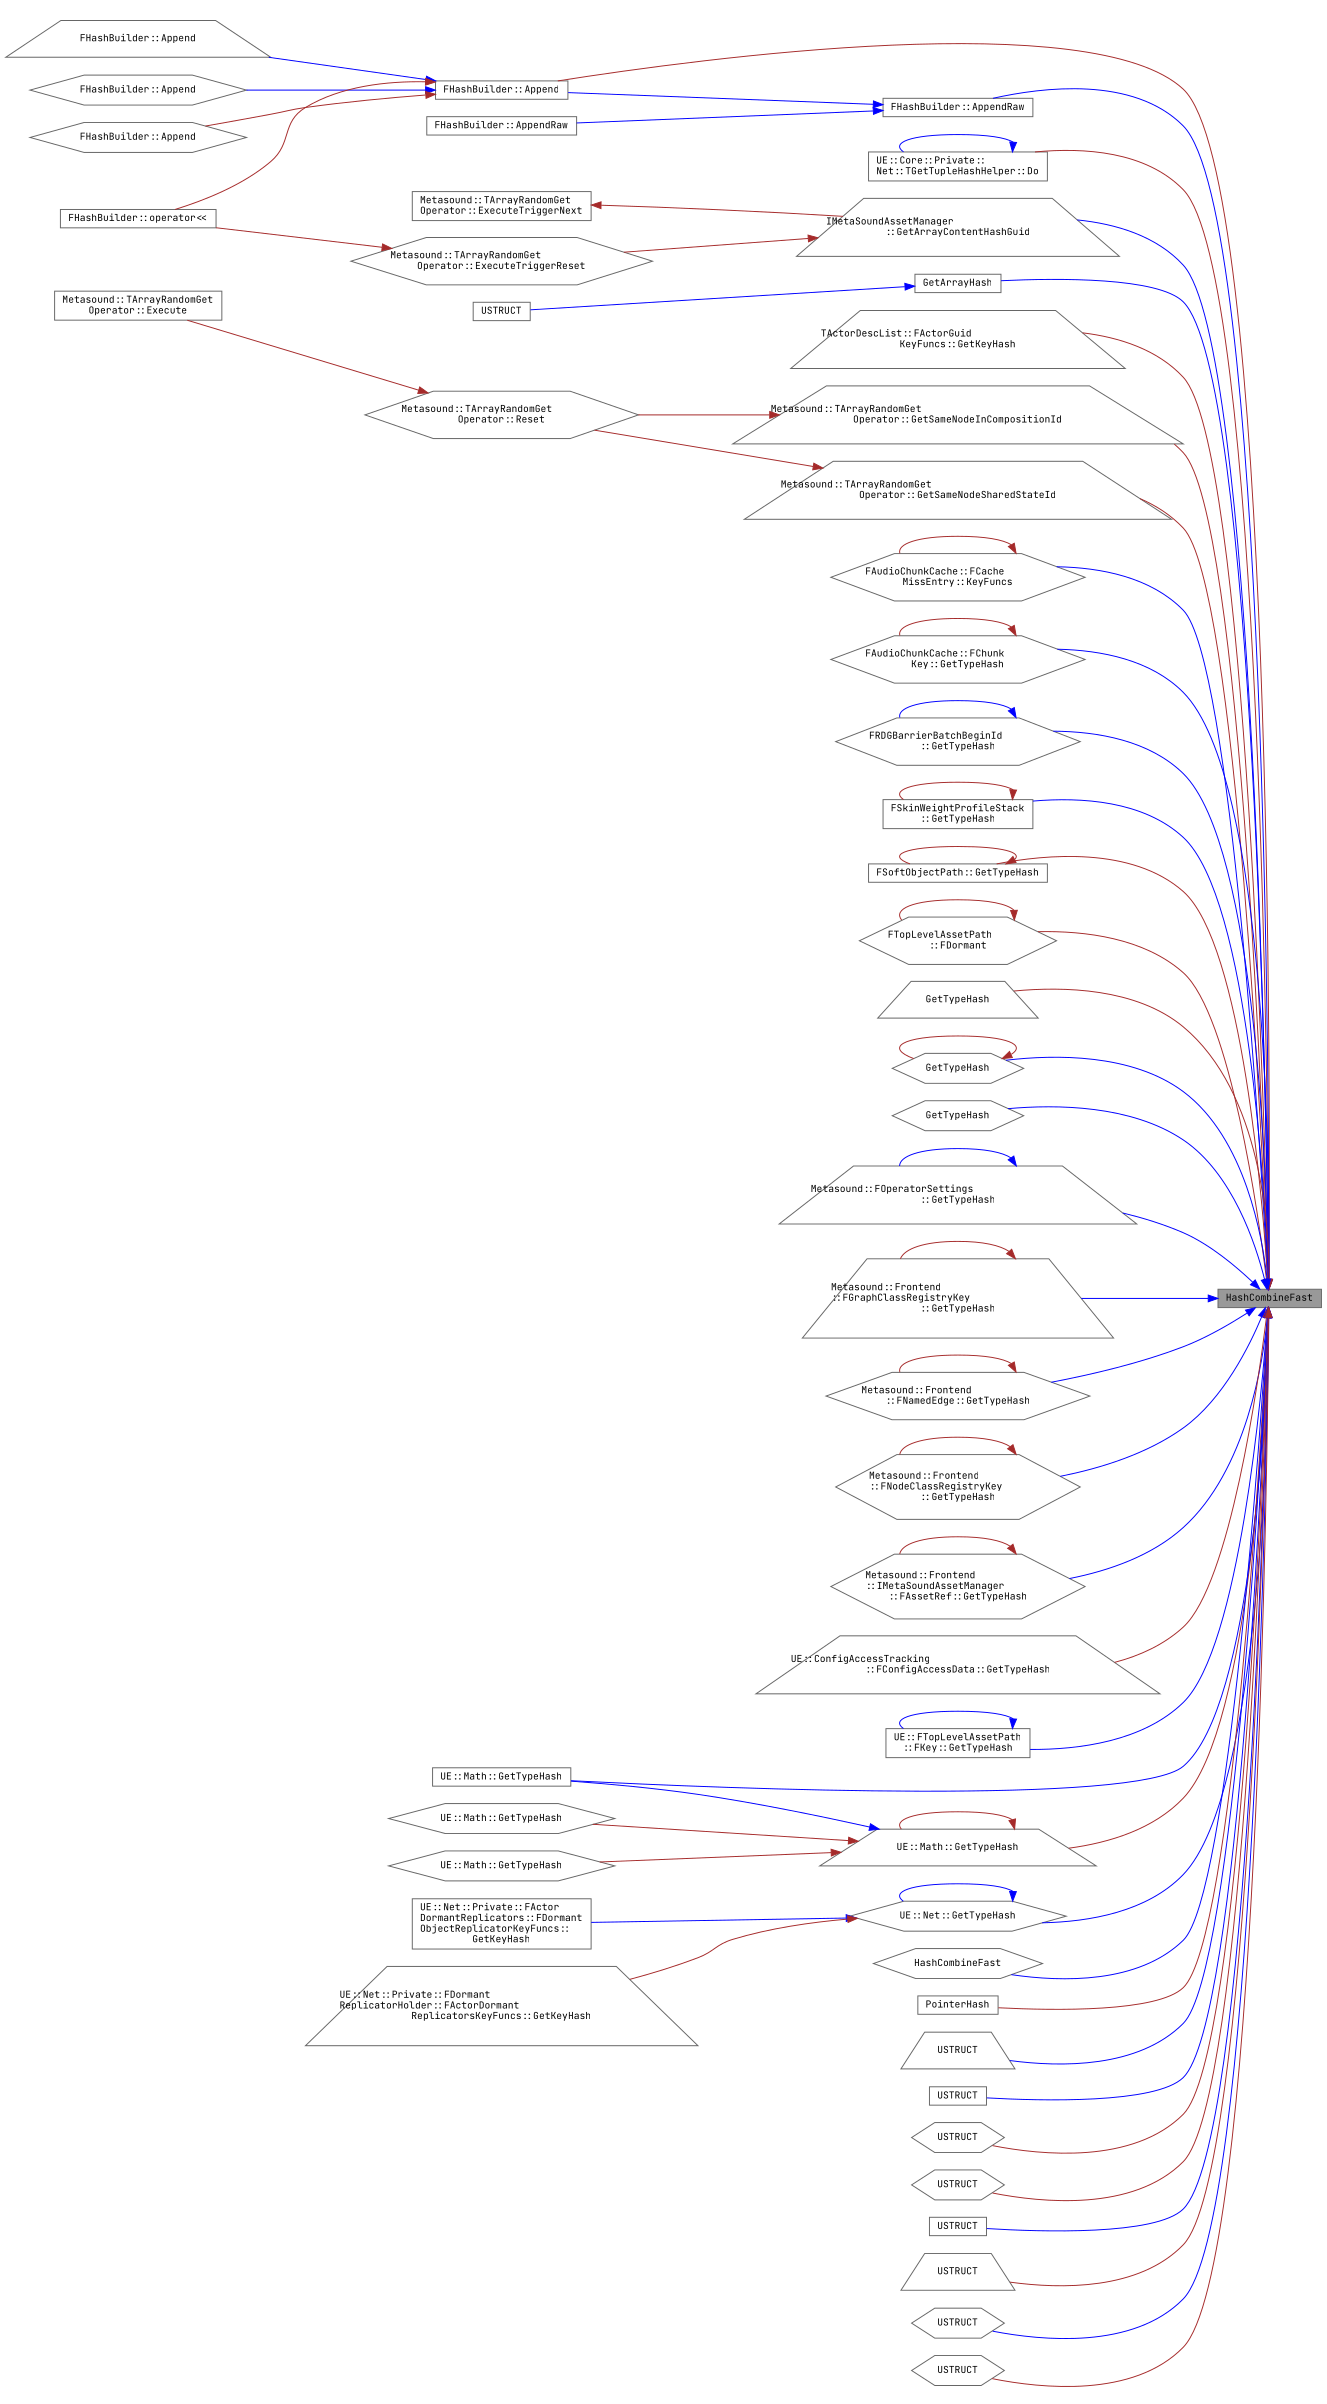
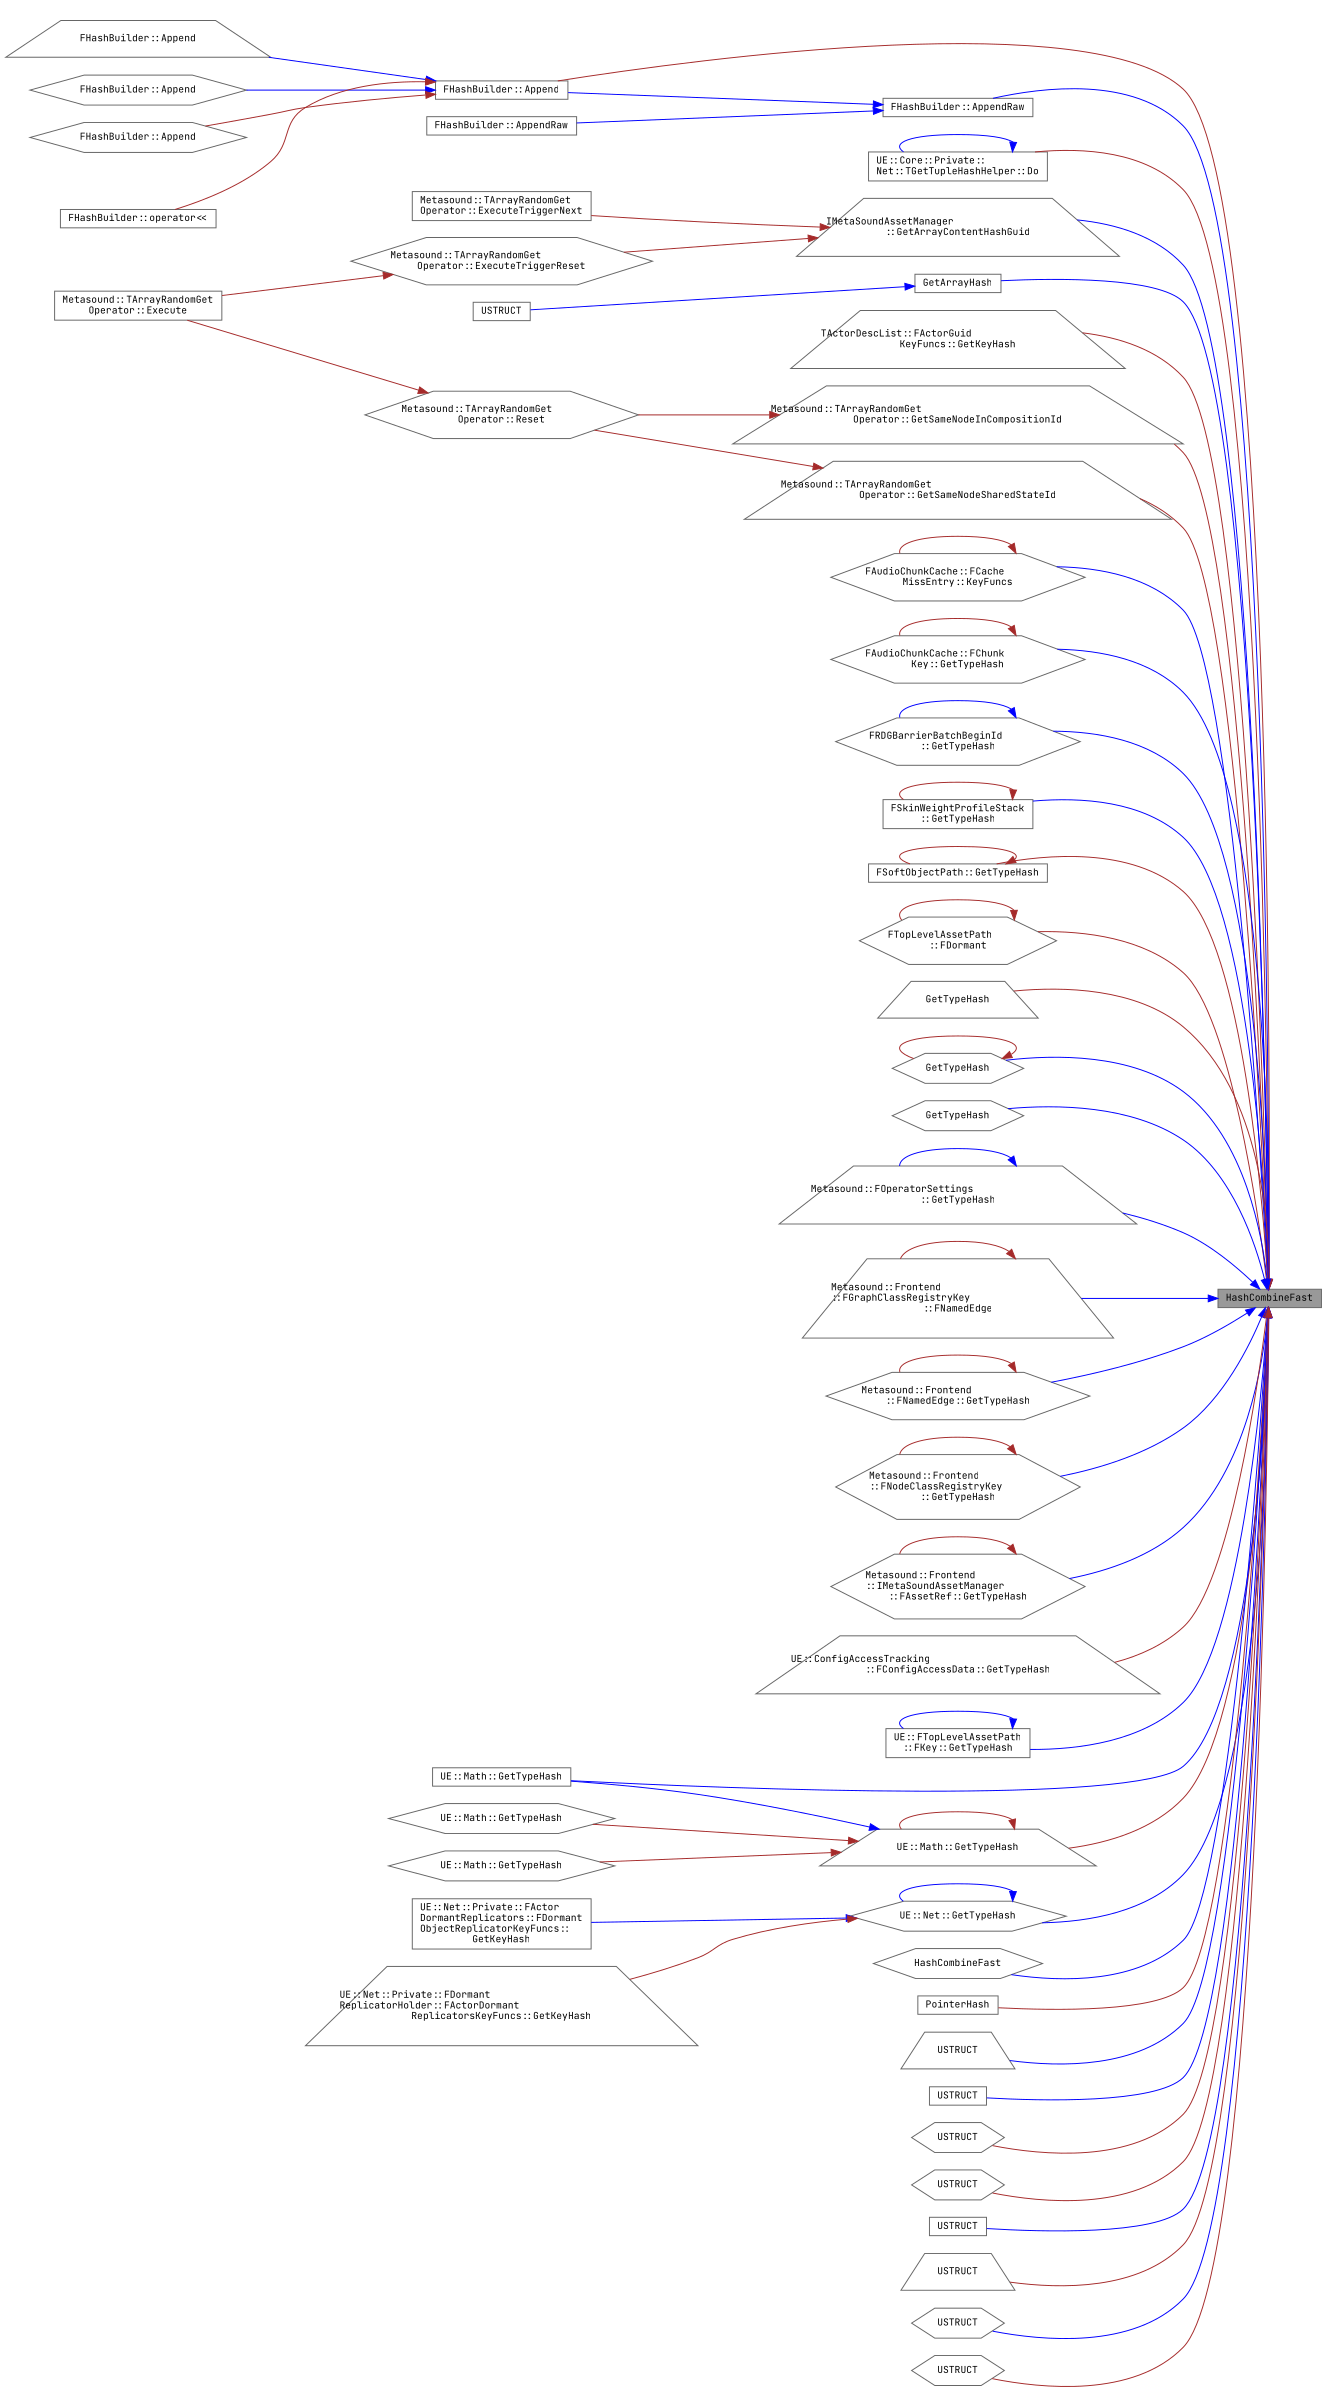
edge "IMetaSoundAssetManager ::GetArrayContentHashGuid" -> "Metasound::TArrayRandomGet Operator::ExecuteTriggerNext": reversed
edge "FHashBuilder::operator<<" -> "Metasound::TArrayRandomGet Operator::ExecuteTriggerReset": now "Metasound::TArrayRandomGet Operator::Execute" -> "Metasound::TArrayRandomGet Operator::ExecuteTriggerReset"
node "Metasound::Frontend ::FGraphClassRegistryKey ::GetTypeHash": label "Metasound::Frontend ::FGraphClassRegistryKey ::GetTypeHash" -> "Metasound::Frontend ::FGraphClassRegistryKey ::FNamedEdge"
